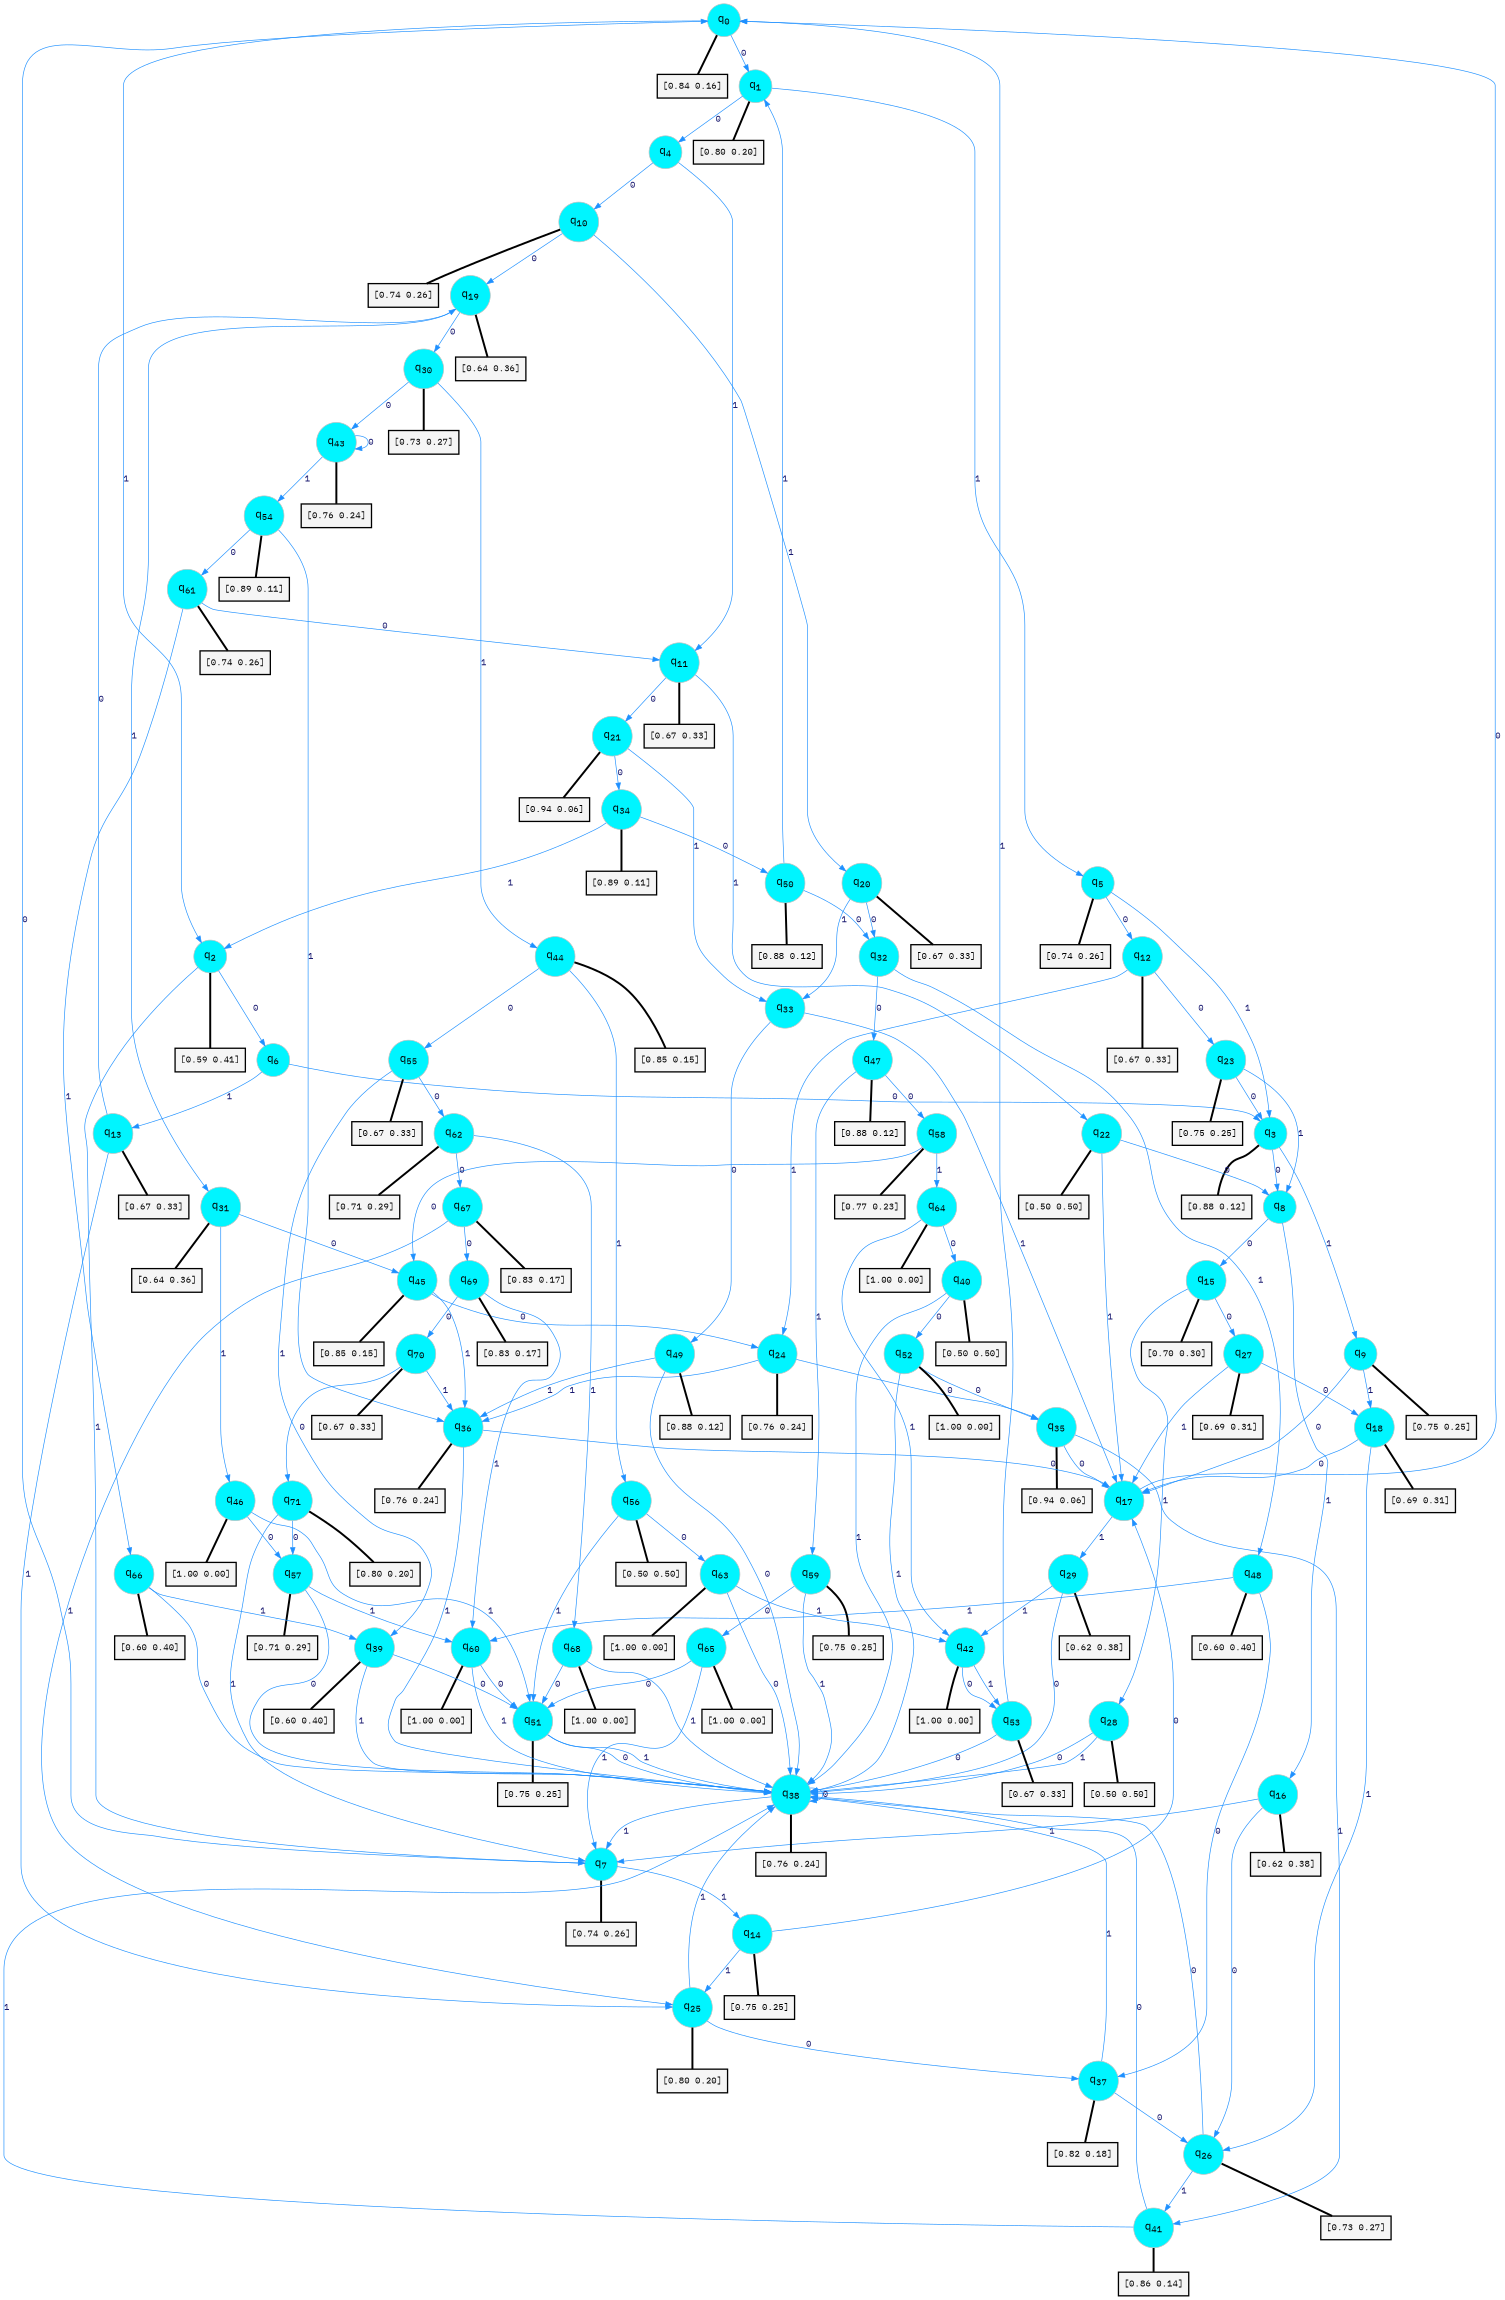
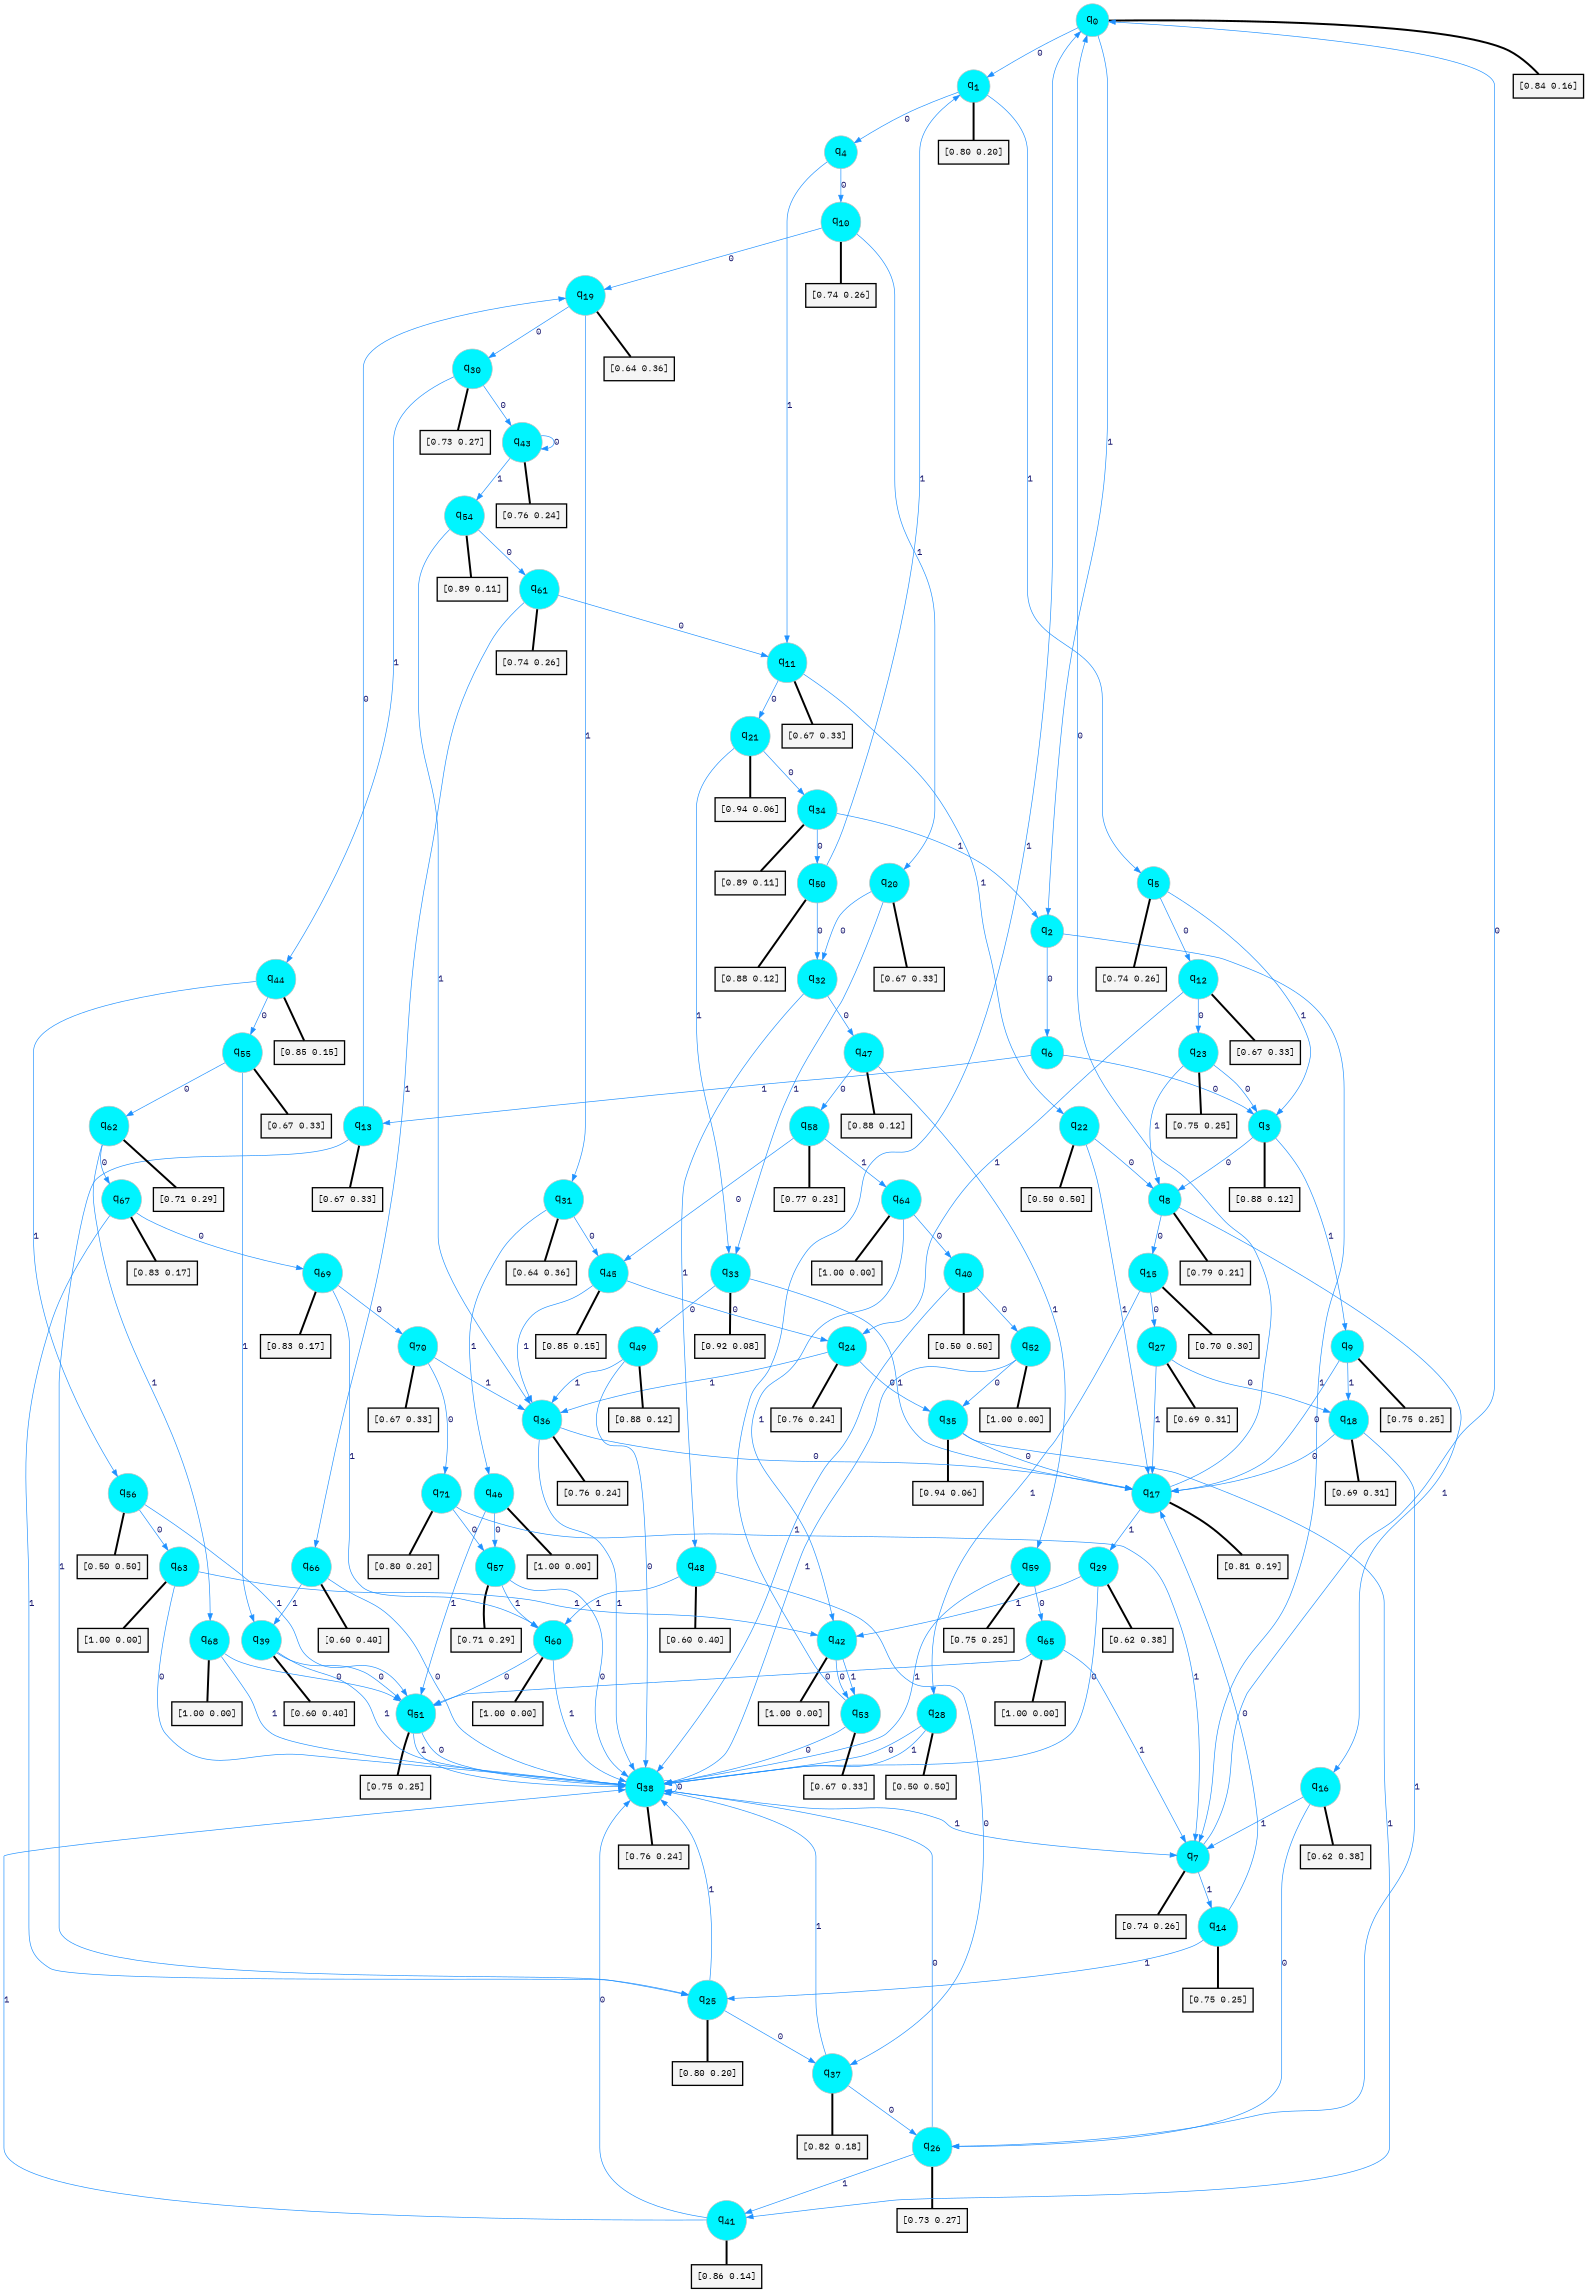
node "[0.59 0.41]": removed
node "[0.79 0.21]": added
node "[0.92 0.08]": added
node "[0.81 0.19]": added
